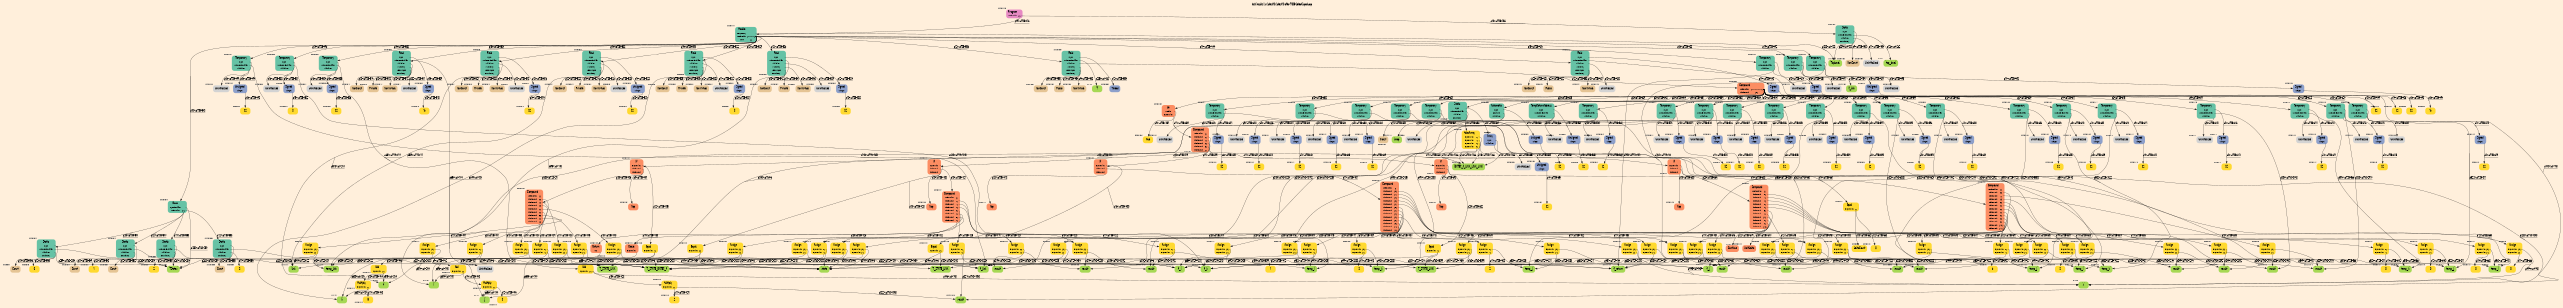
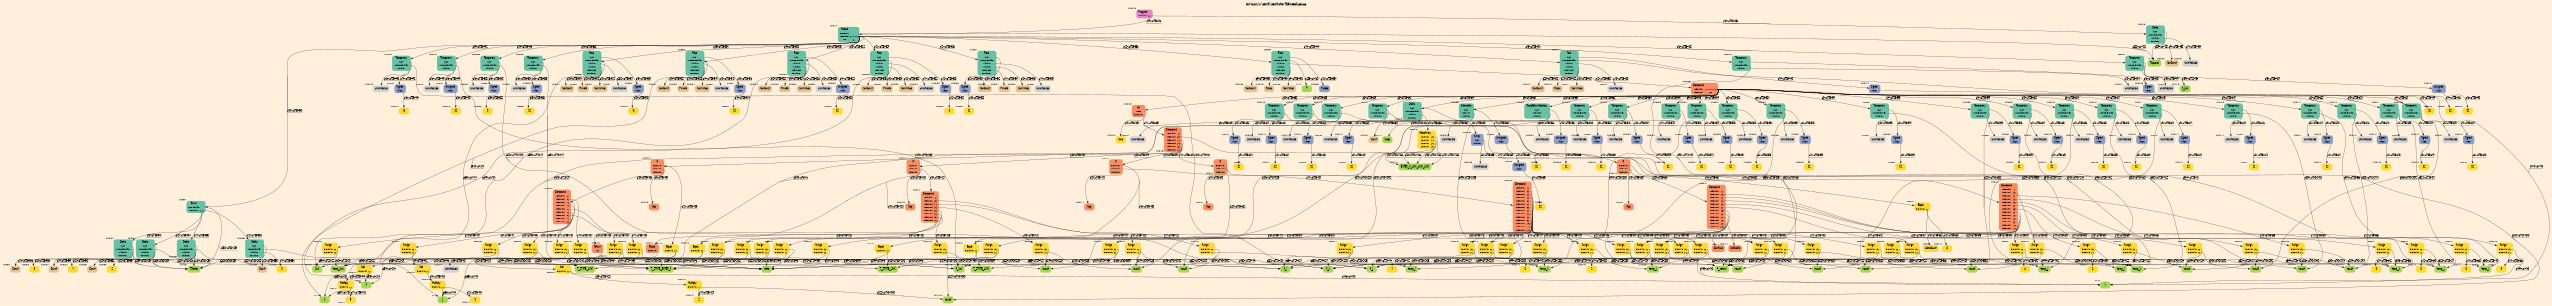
node "'top_level'": removed
node "TempReturnAddress": text "InstanceIdentifier" -> "Automatic"
node "'i'": removed
